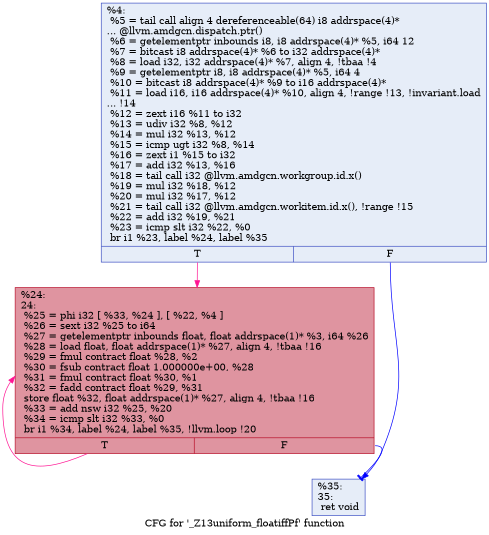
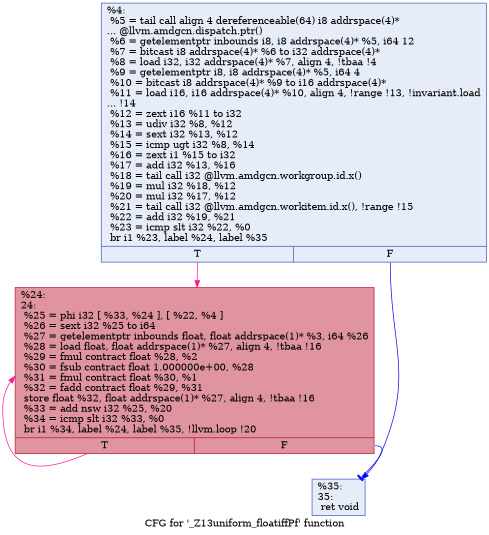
node "%4:": text "%14 = mul i32 %13, %12" -> "%14 = sext i32 %13, %12"
